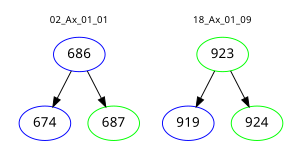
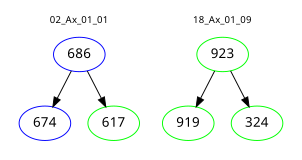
node "687": label "687" -> "617"
node "919": color blue -> green
node "924": label "924" -> "324"
